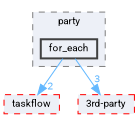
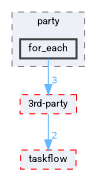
edge "for_each" -> "taskflow": now "3rd-party" -> "taskflow"
